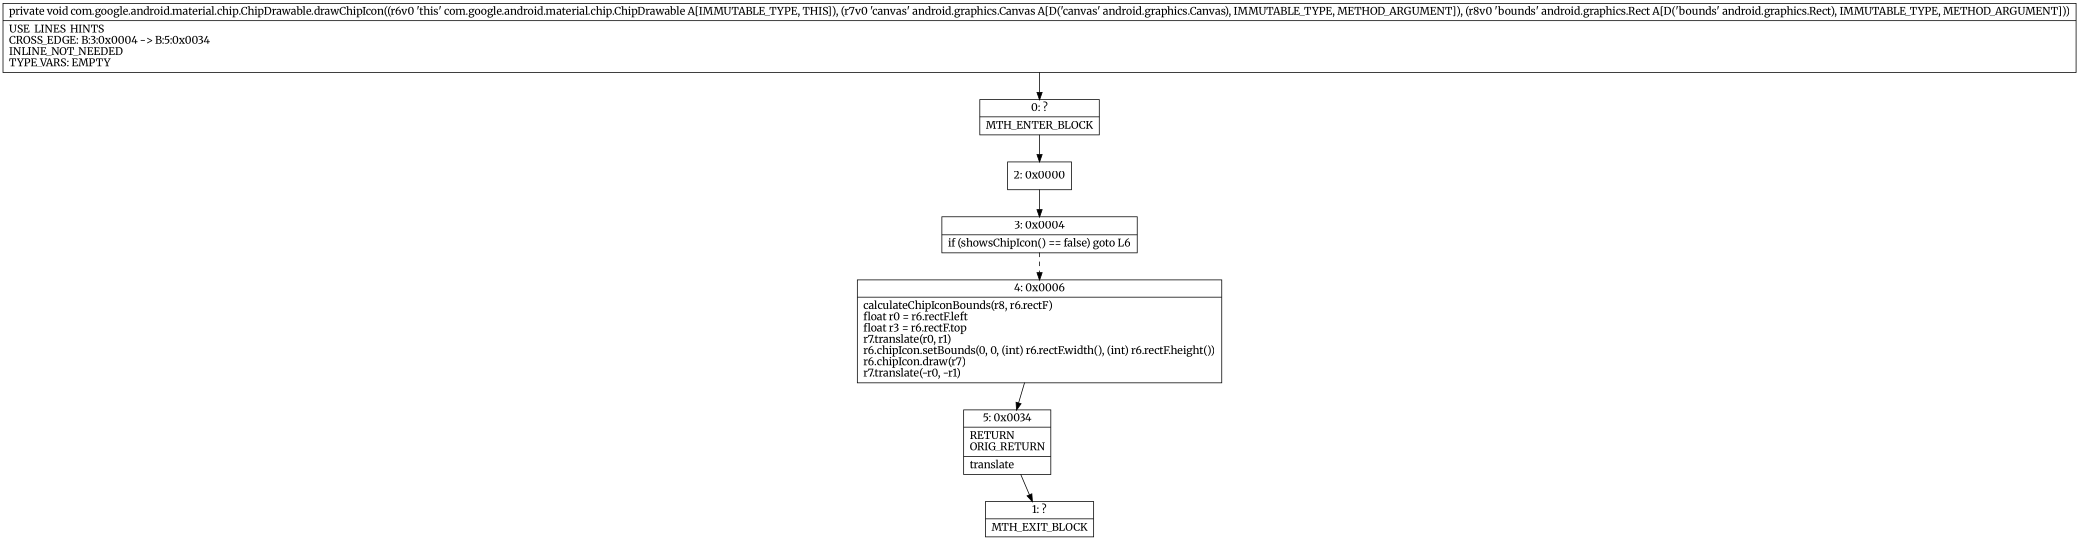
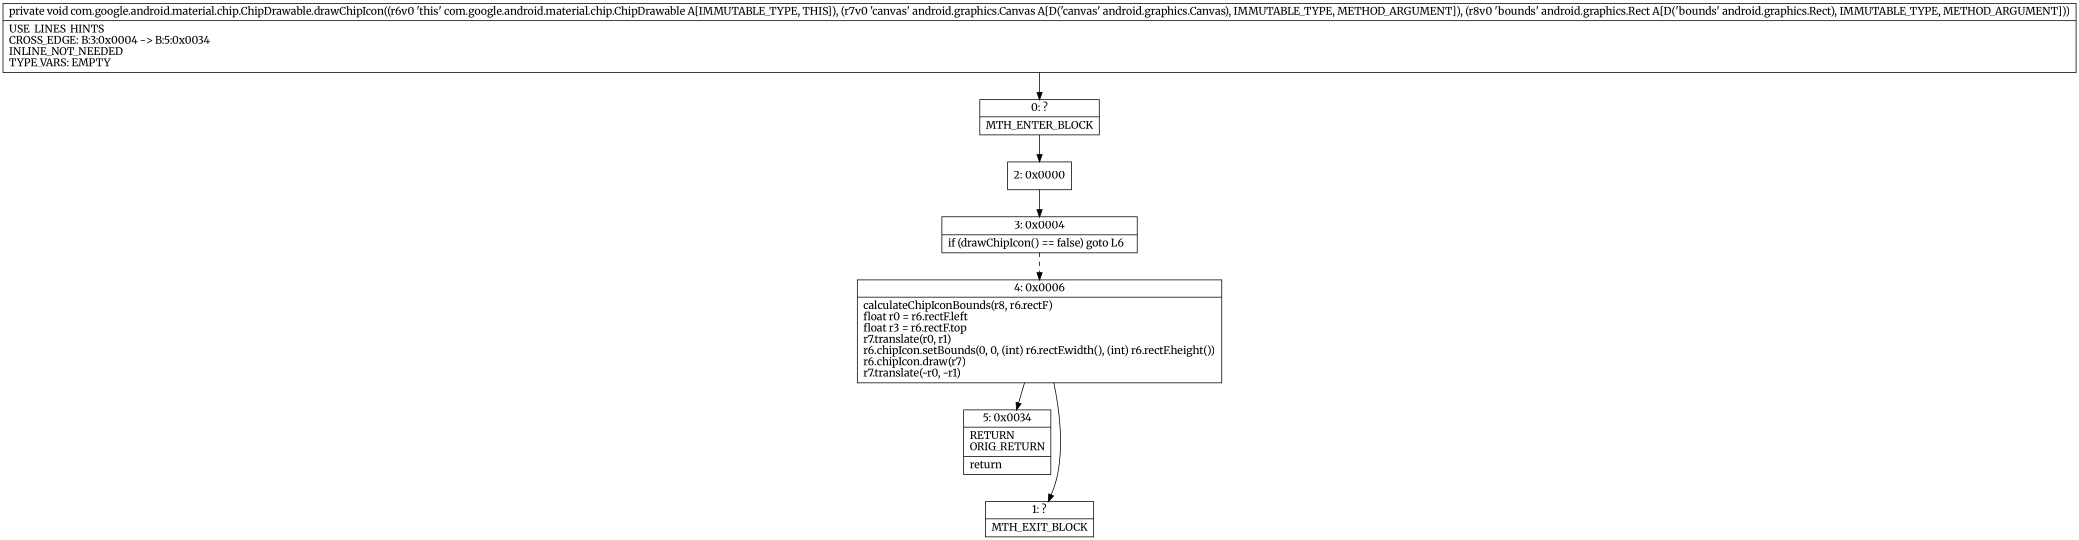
node "3: 0x0004": text "if (showsChipIcon() == false) goto L6" -> "if (drawChipIcon() == false) goto L6"
node "5: 0x0034": text "translate" -> "return"
edge "5: 0x0034" -> "1: ?": now "4: 0x0006" -> "1: ?"
